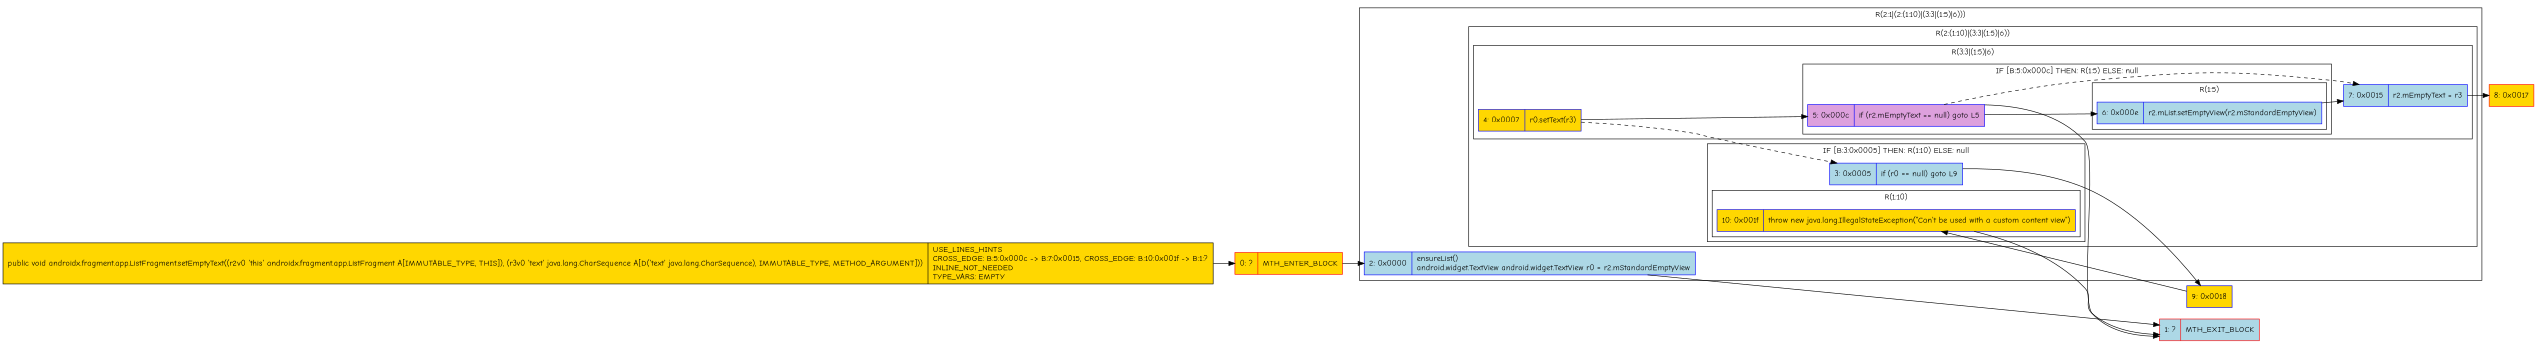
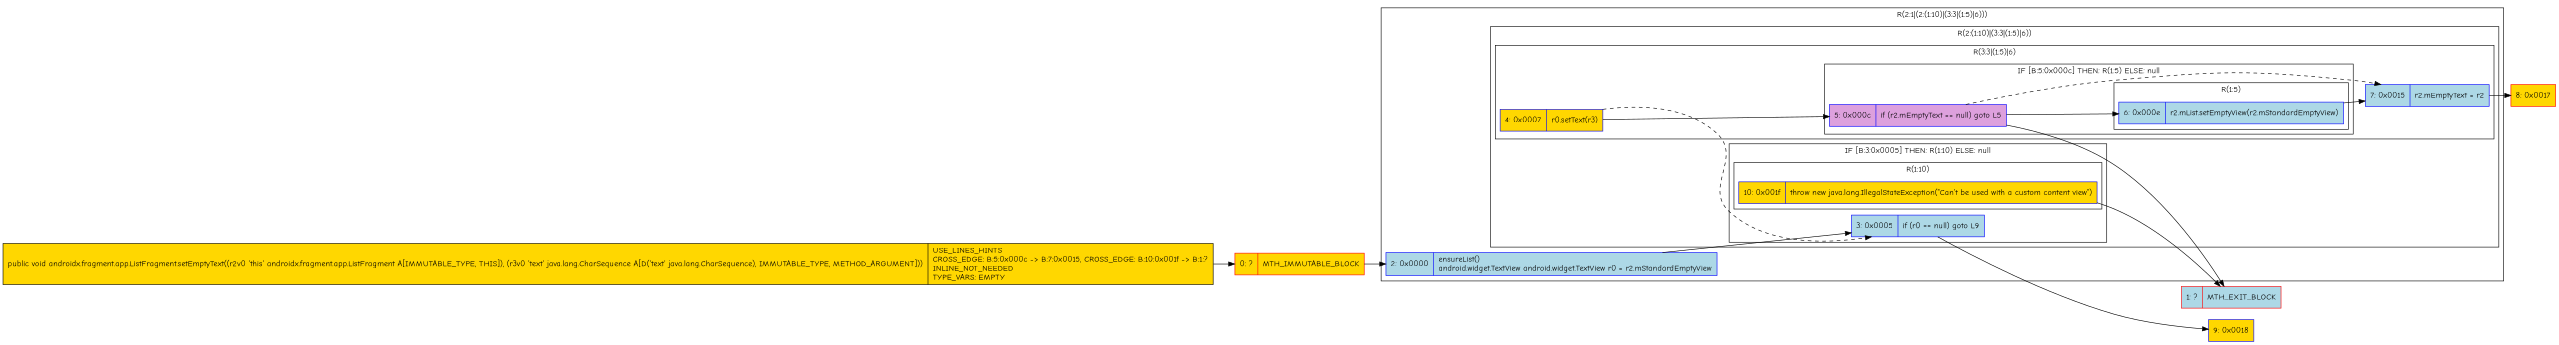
node "7: 0x0015": text "r2.mEmptyText = r3" -> "r2.mEmptyText = r2"
edge "9: 0x0018" -> "10: 0x001f": removed
node "0: ?": text "MTH_ENTER_BLOCK" -> "MTH_IMMUTABLE_BLOCK"
edge "2: 0x0000" -> "1: ?": now "2: 0x0000" -> "3: 0x0005"
